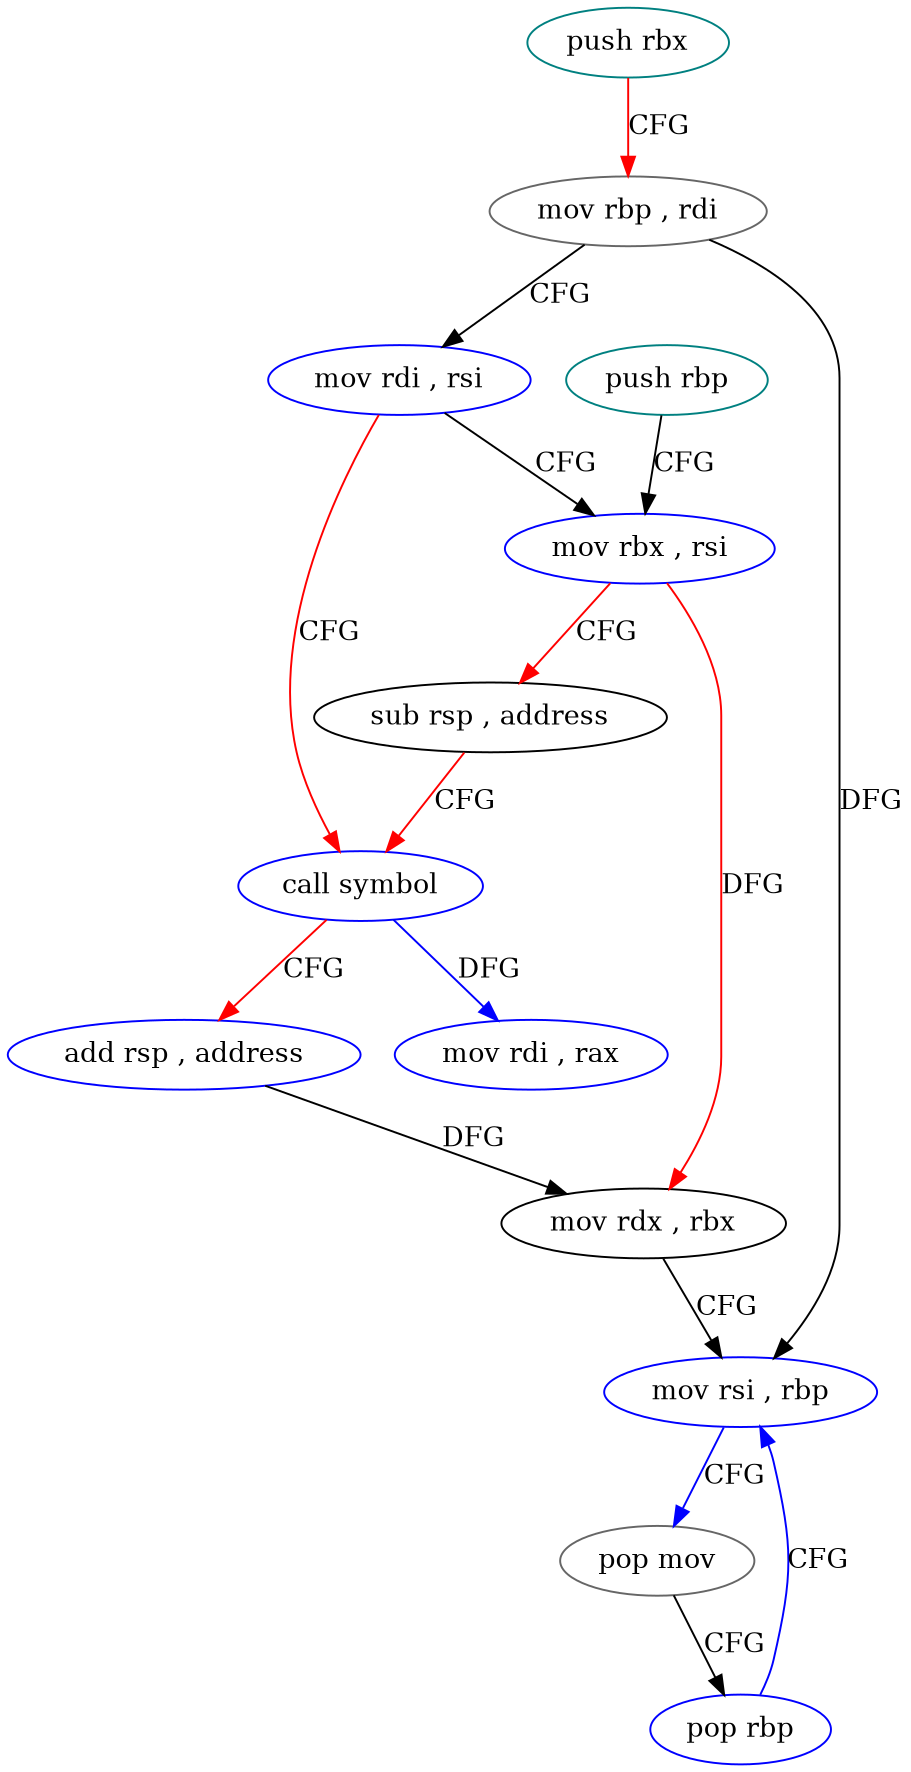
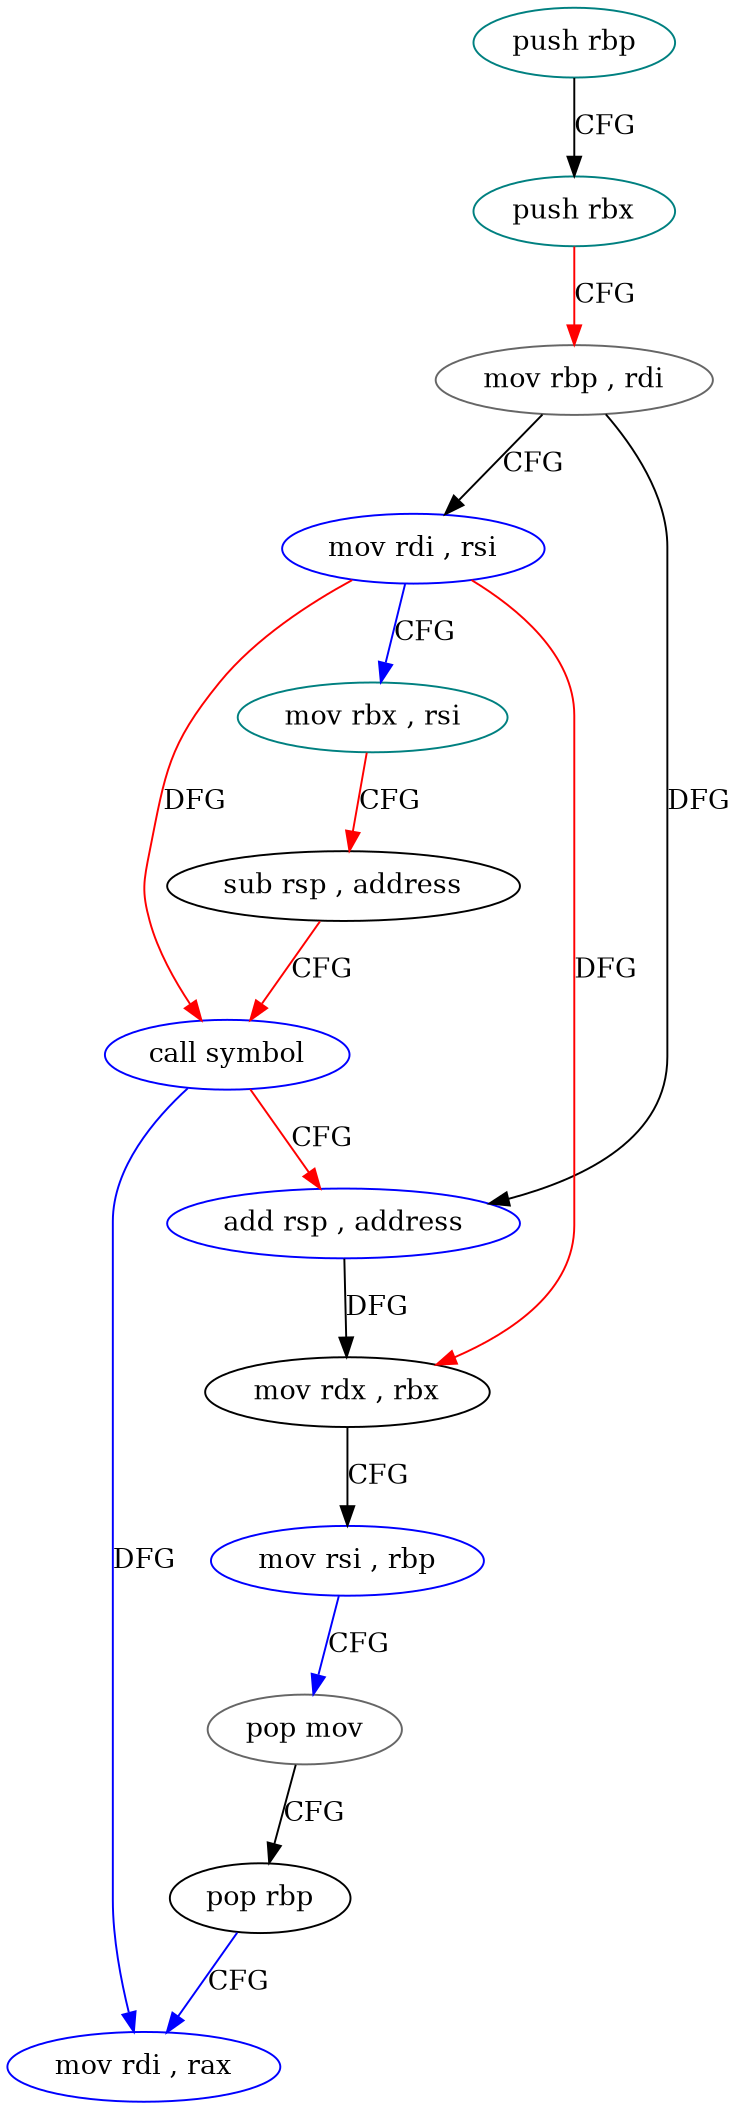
edge "push rbp" -> "mov rbx , rsi": now "push rbp" -> "push rbx"
edge "mov rdi , rsi" -> "mov rbx , rsi": color black -> blue
node "mov rbx , rsi": color blue -> teal
edge "mov rdi , rsi" -> "call symbol": label "CFG" -> "DFG"
edge "mov rbp , rdi" -> "mov rsi , rbp": now "mov rbp , rdi" -> "add rsp , address"
edge "mov rbx , rsi" -> "mov rdx , rbx": now "mov rdi , rsi" -> "mov rdx , rbx"
edge "pop rbp" -> "mov rsi , rbp": now "pop rbp" -> "mov rdi , rax"
node "pop rbp": color blue -> black
